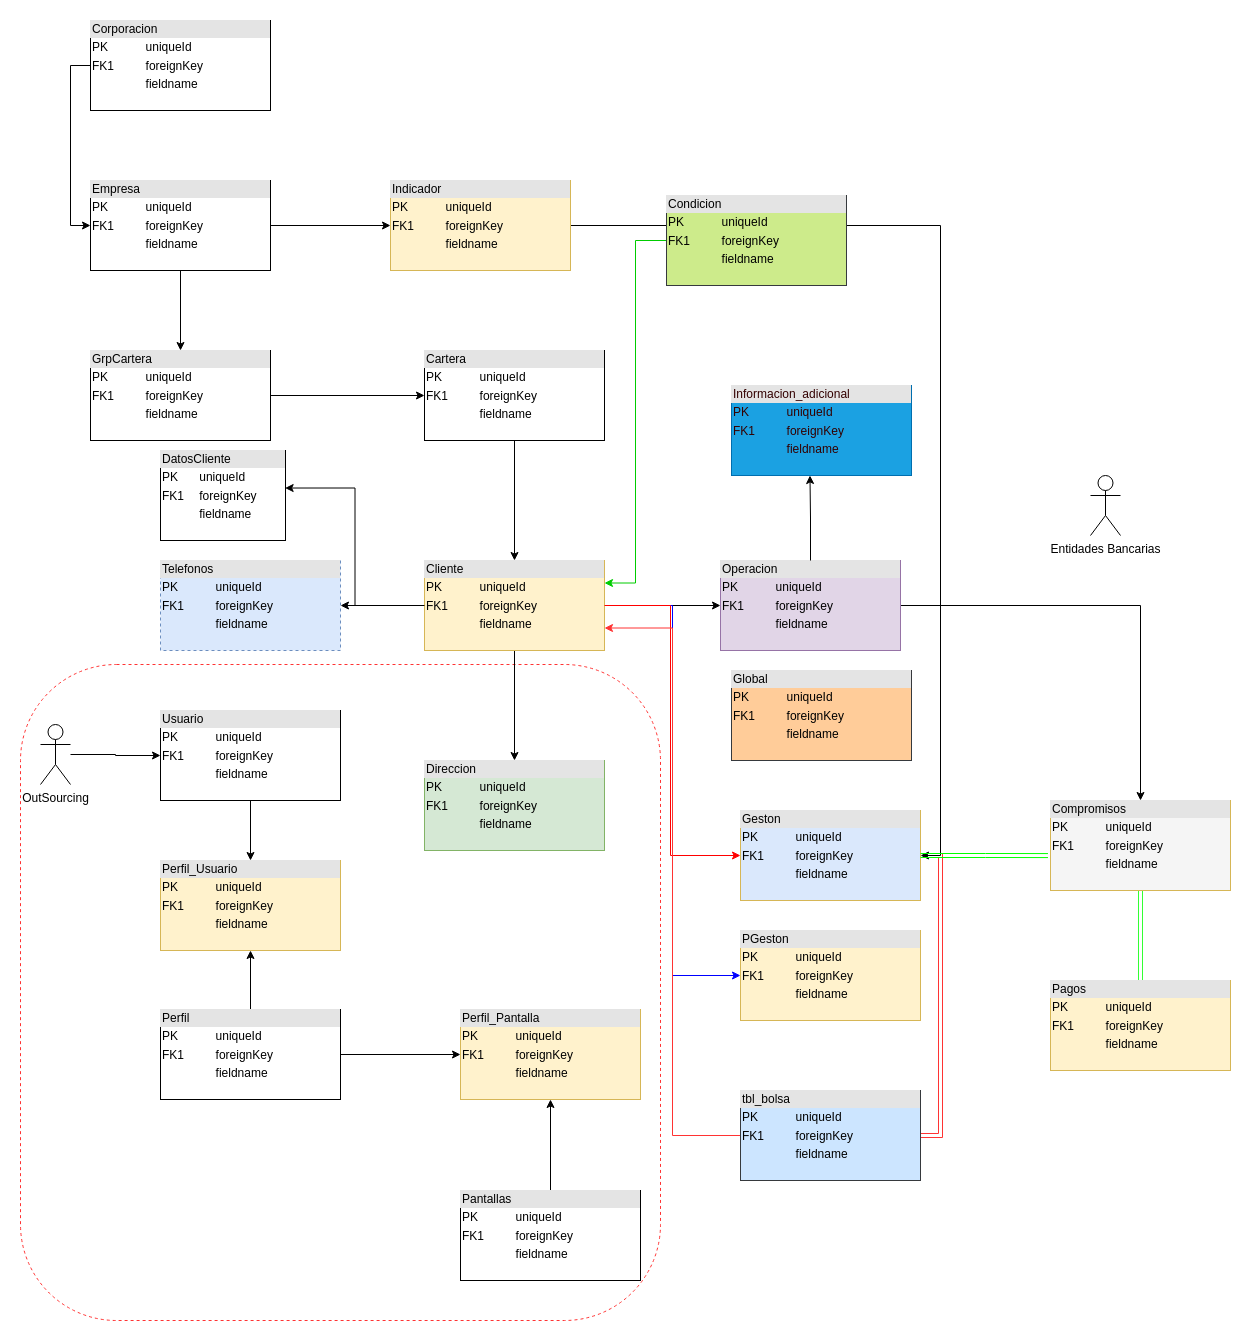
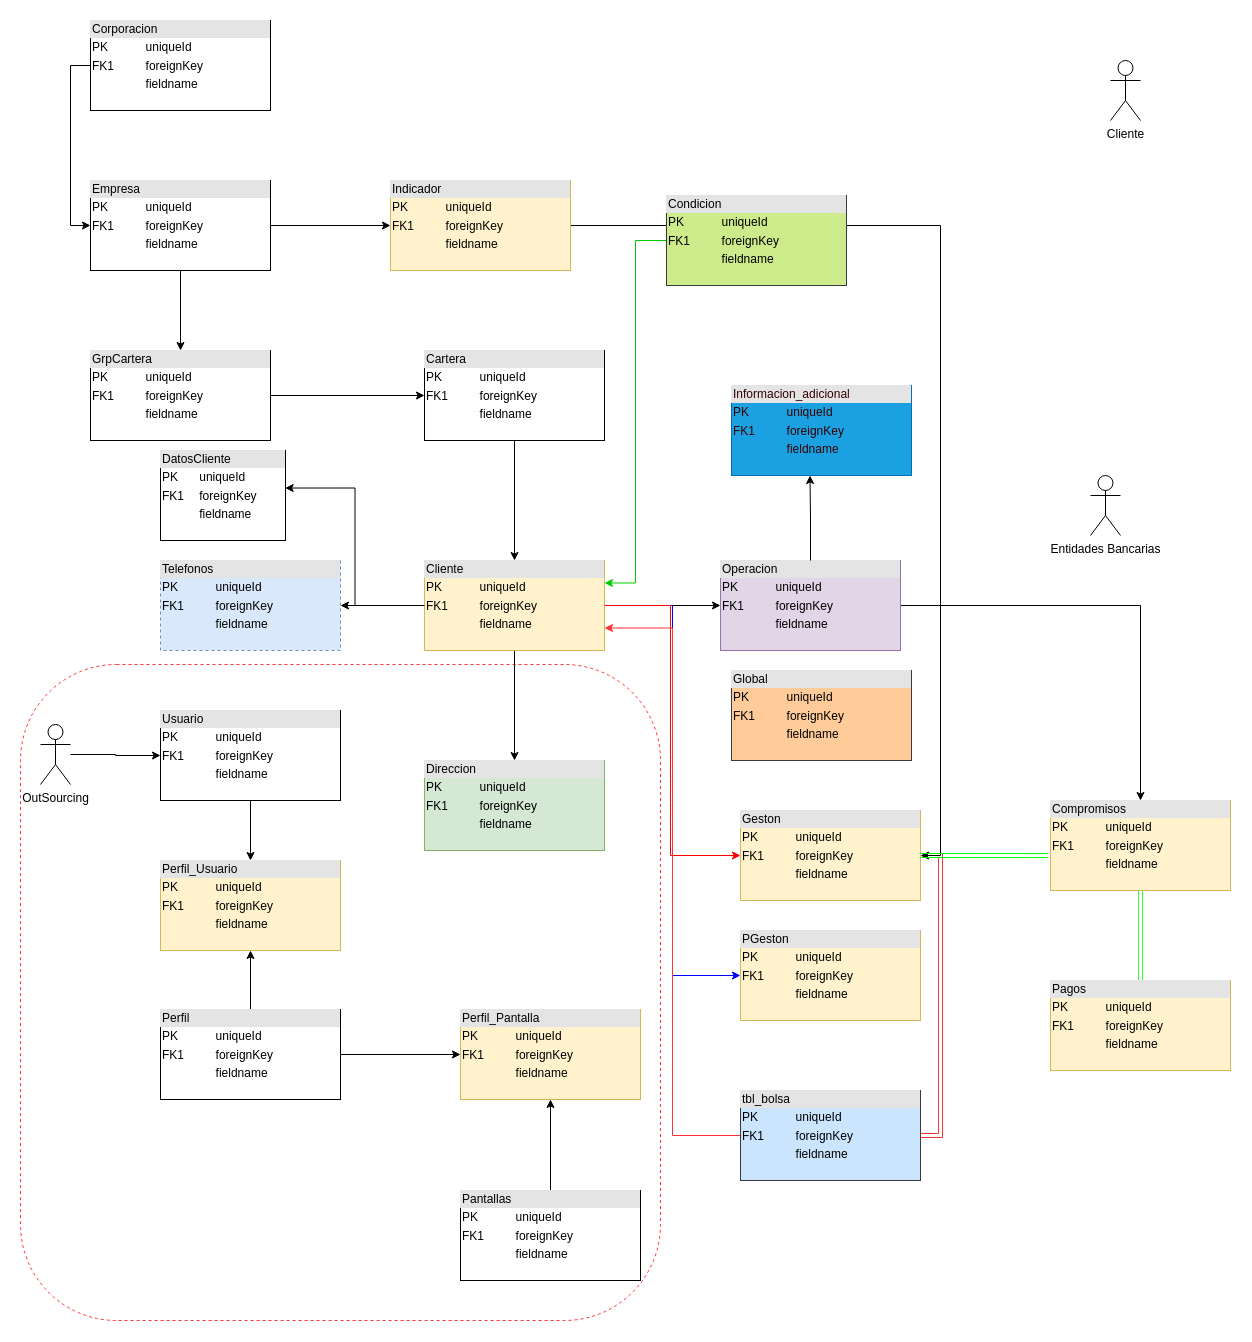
node "Cliente": added
node "Compromisos PK uniqueId FK1 foreignKey fieldname": fillcolor #f5f5f5 -> #fff2cc
node "Geston PK uniqueId FK1 foreignKey fieldname": fillcolor #dae8fc -> #fff2cc
